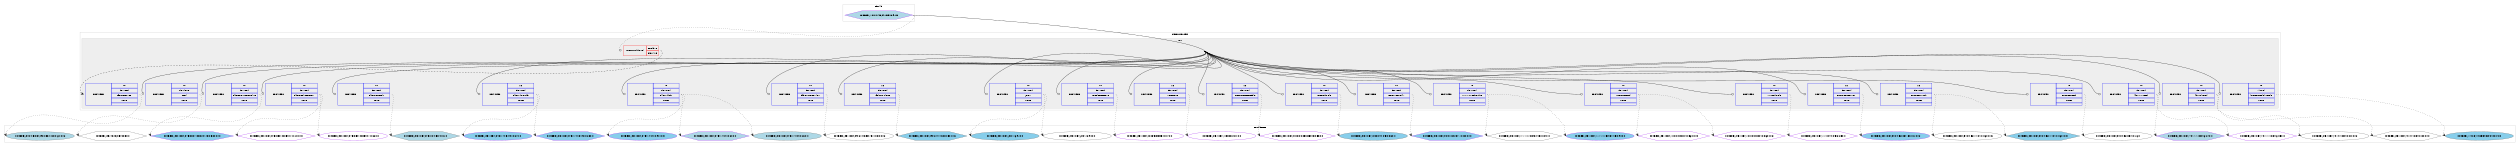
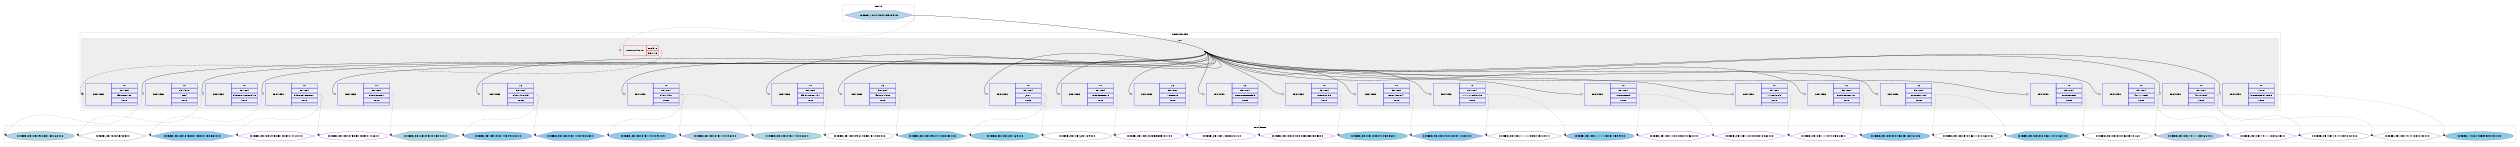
node "portage://gnome-perl/Goo-Canvas-0.60.0-r2": label "portage://gnome-perl/Goo-Canvas-0.60.0-r2" -> "portage://dev-perl/Goo-Canvas-0.60.0-r2"
